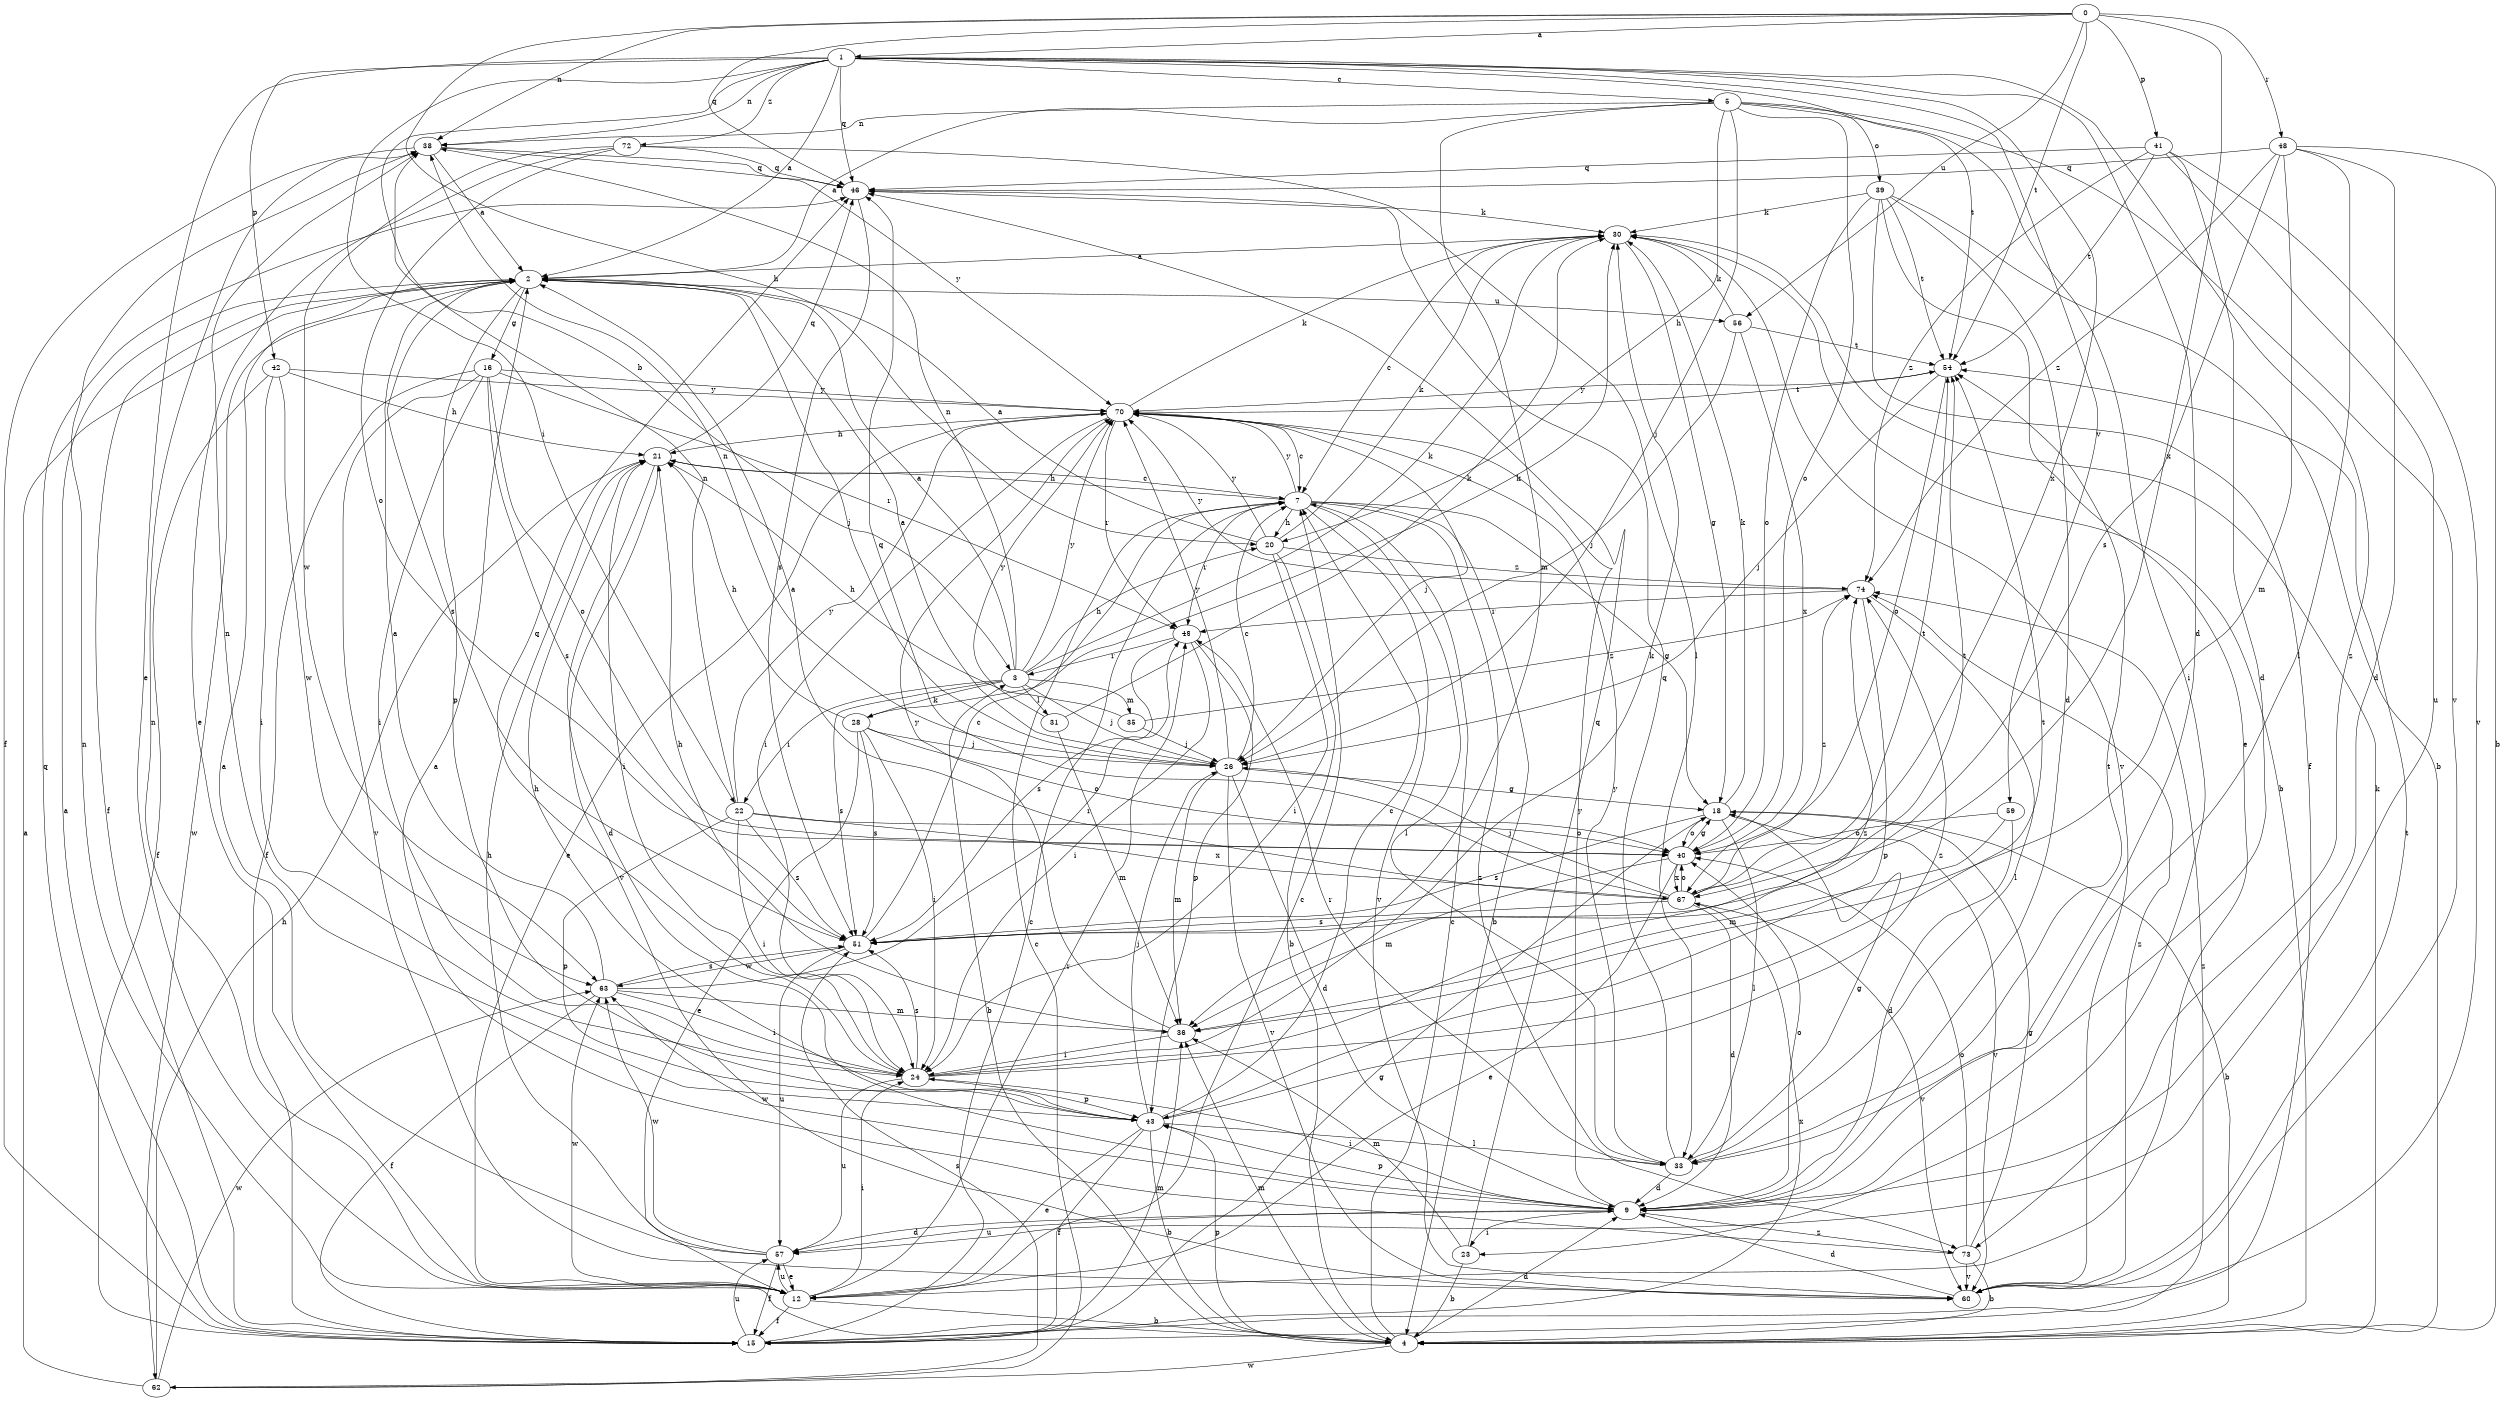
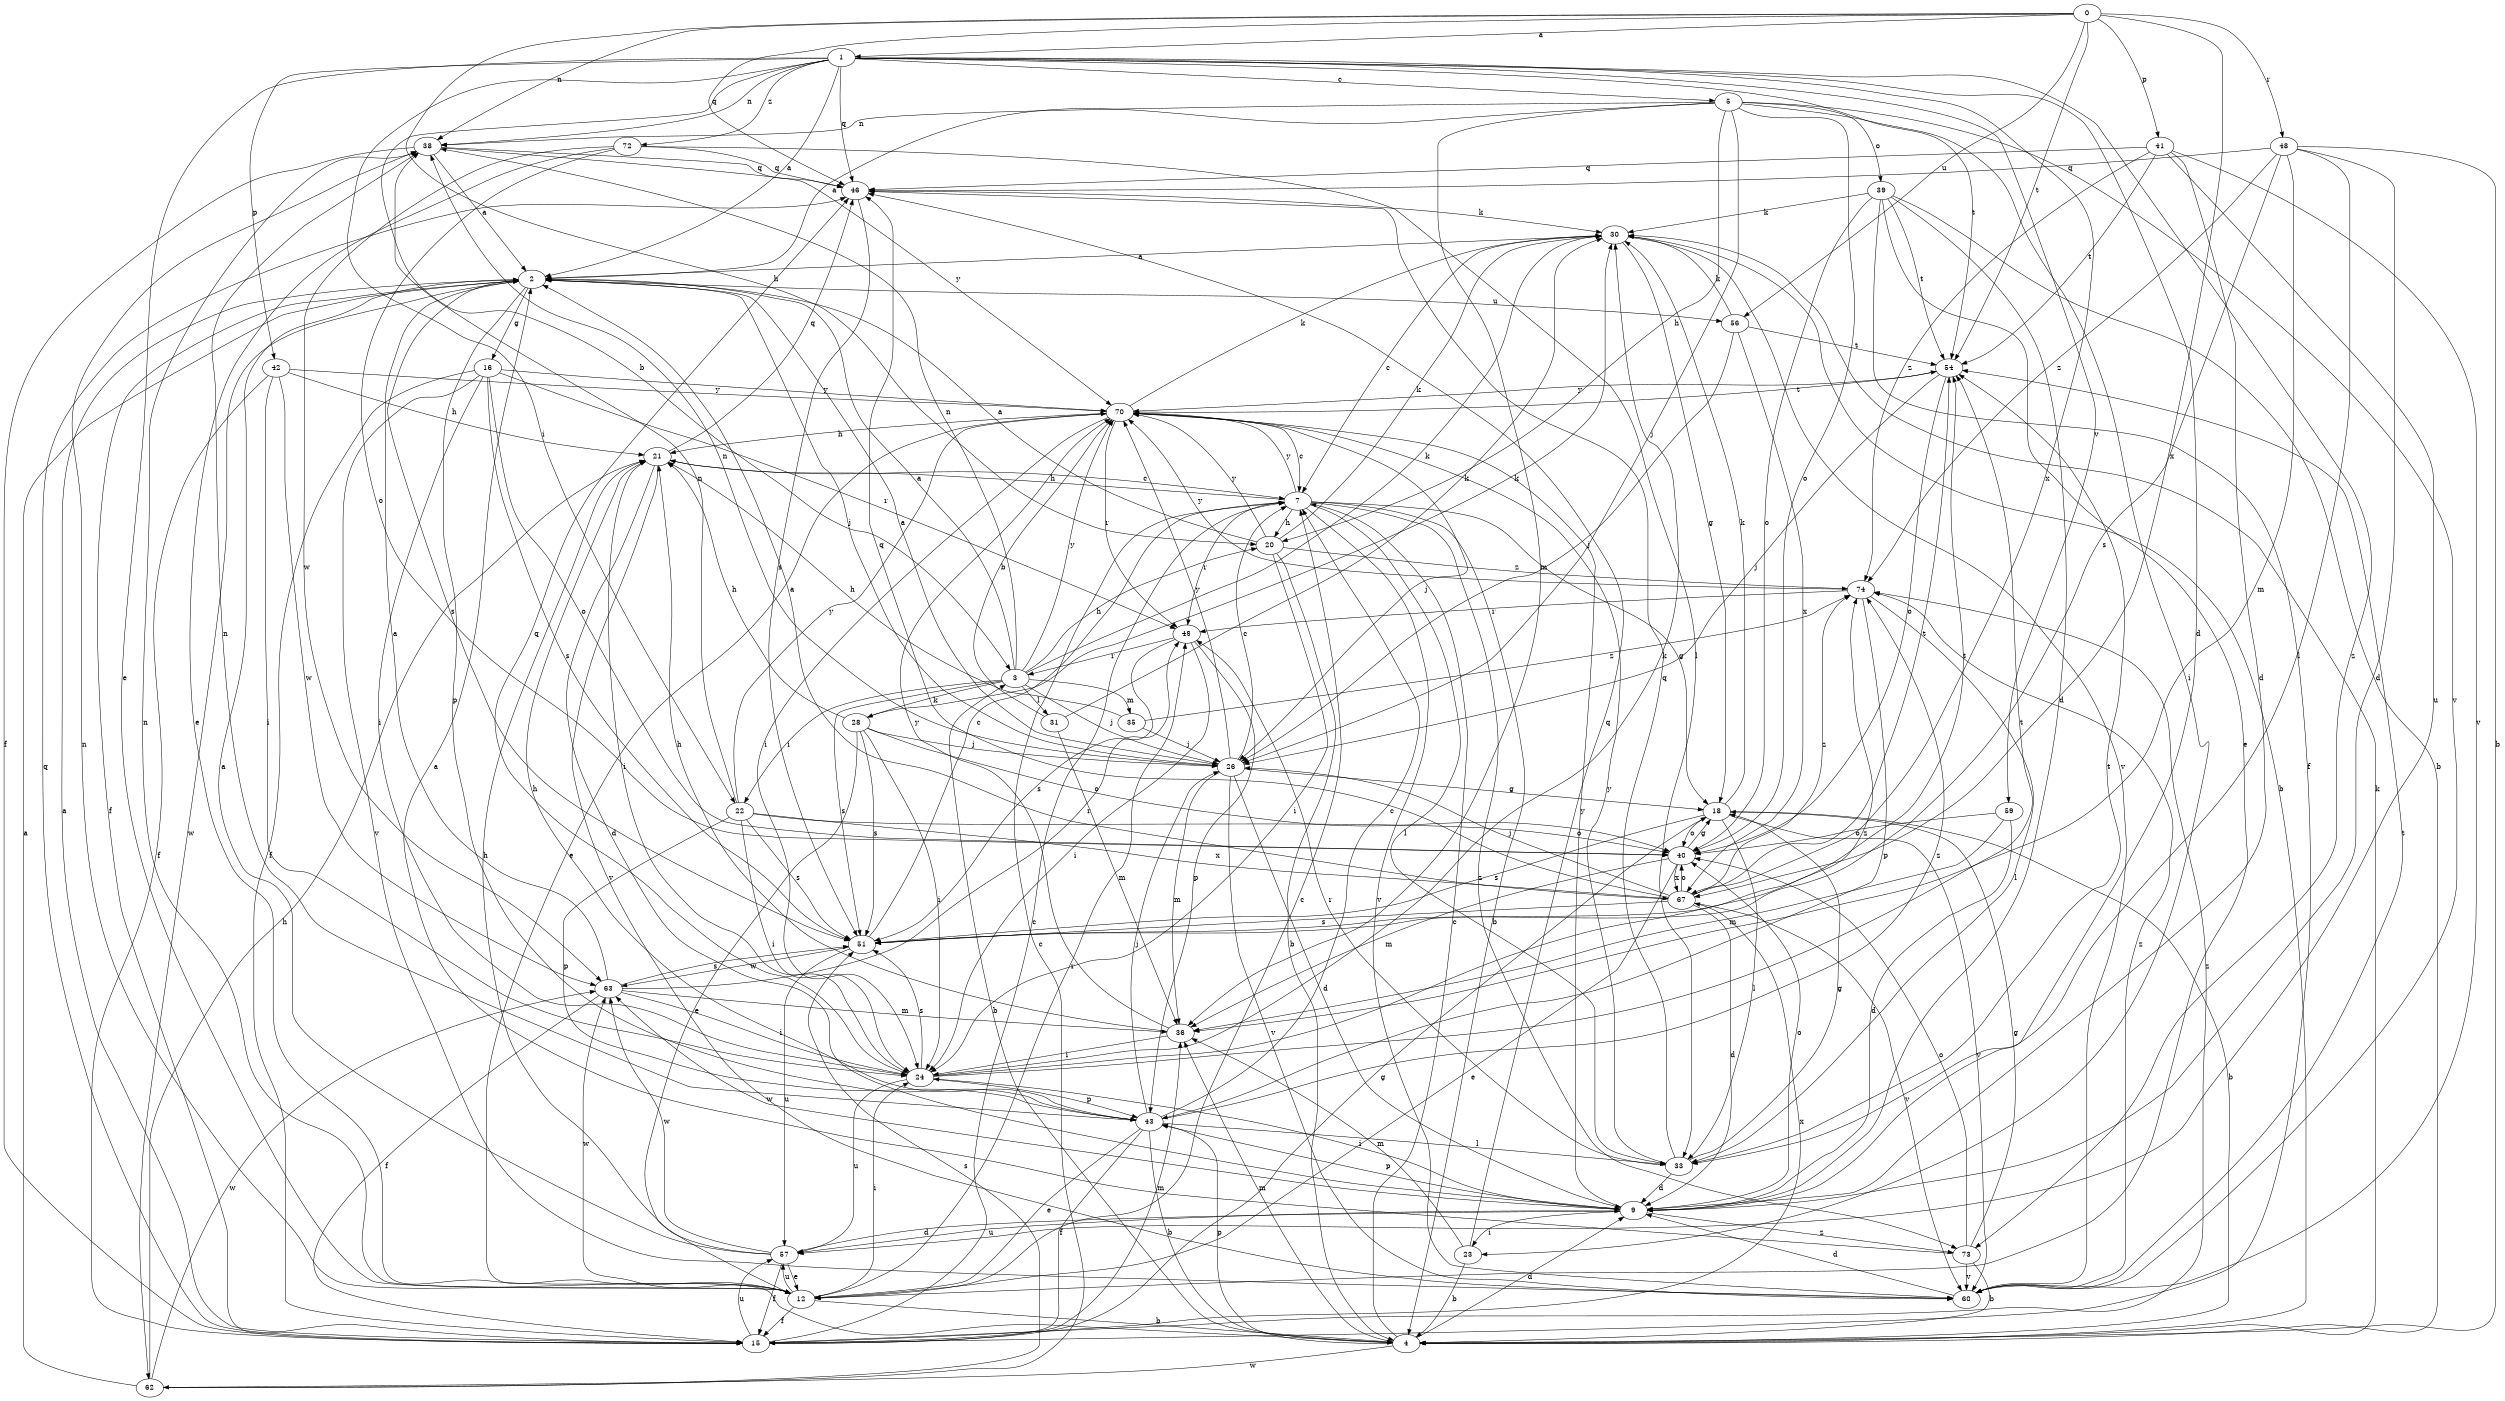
edge "31" -> "70": label "y" -> "b"
